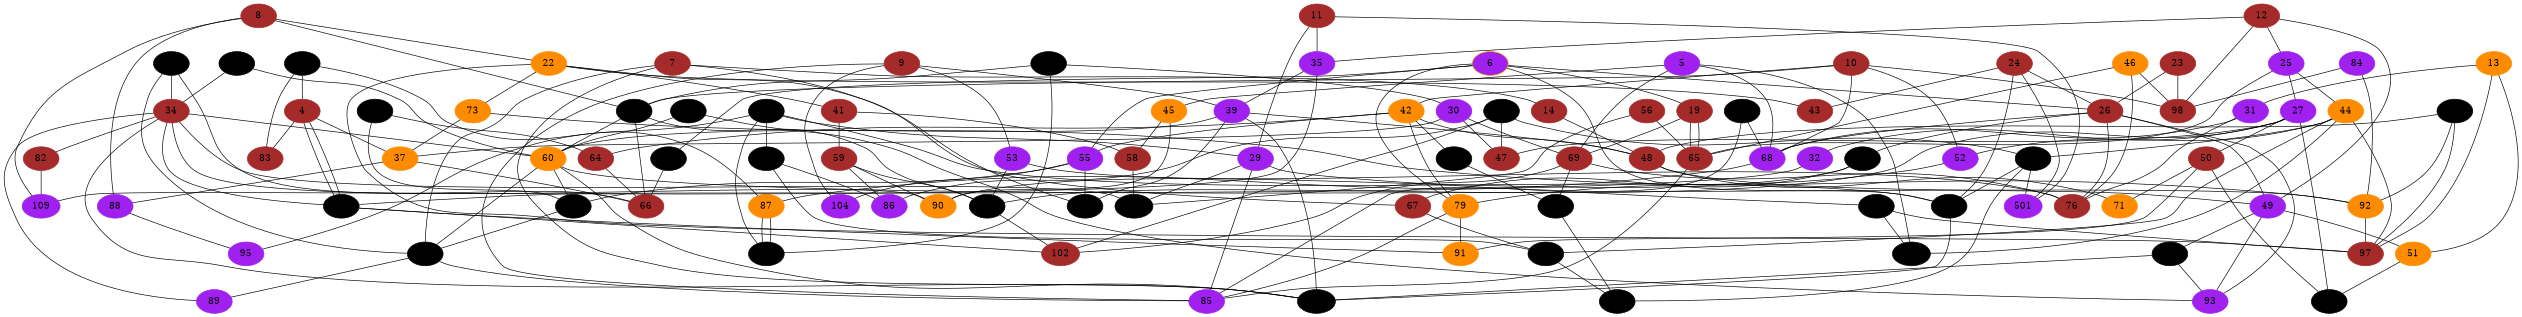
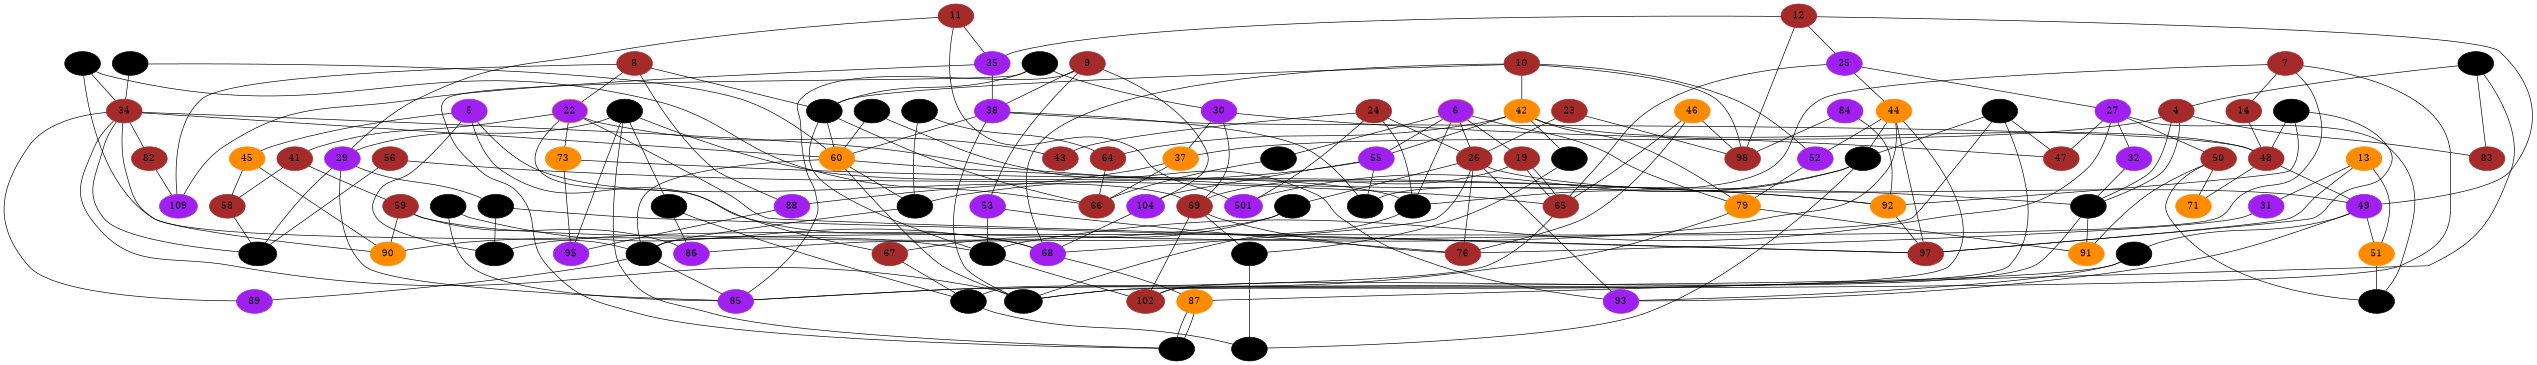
node "22": fillcolor darkorange -> purple
node "39": label "39" -> "38"
edge "31" -- "68": now "104" -- "68"
edge "73" -- "37": now "73" -- "95"
